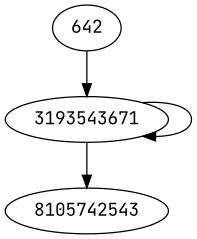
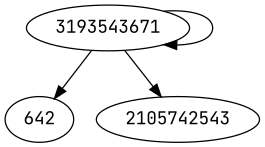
edge "642" -> "3193543671": reversed
node "8105742543": label "8105742543" -> "2105742543"
